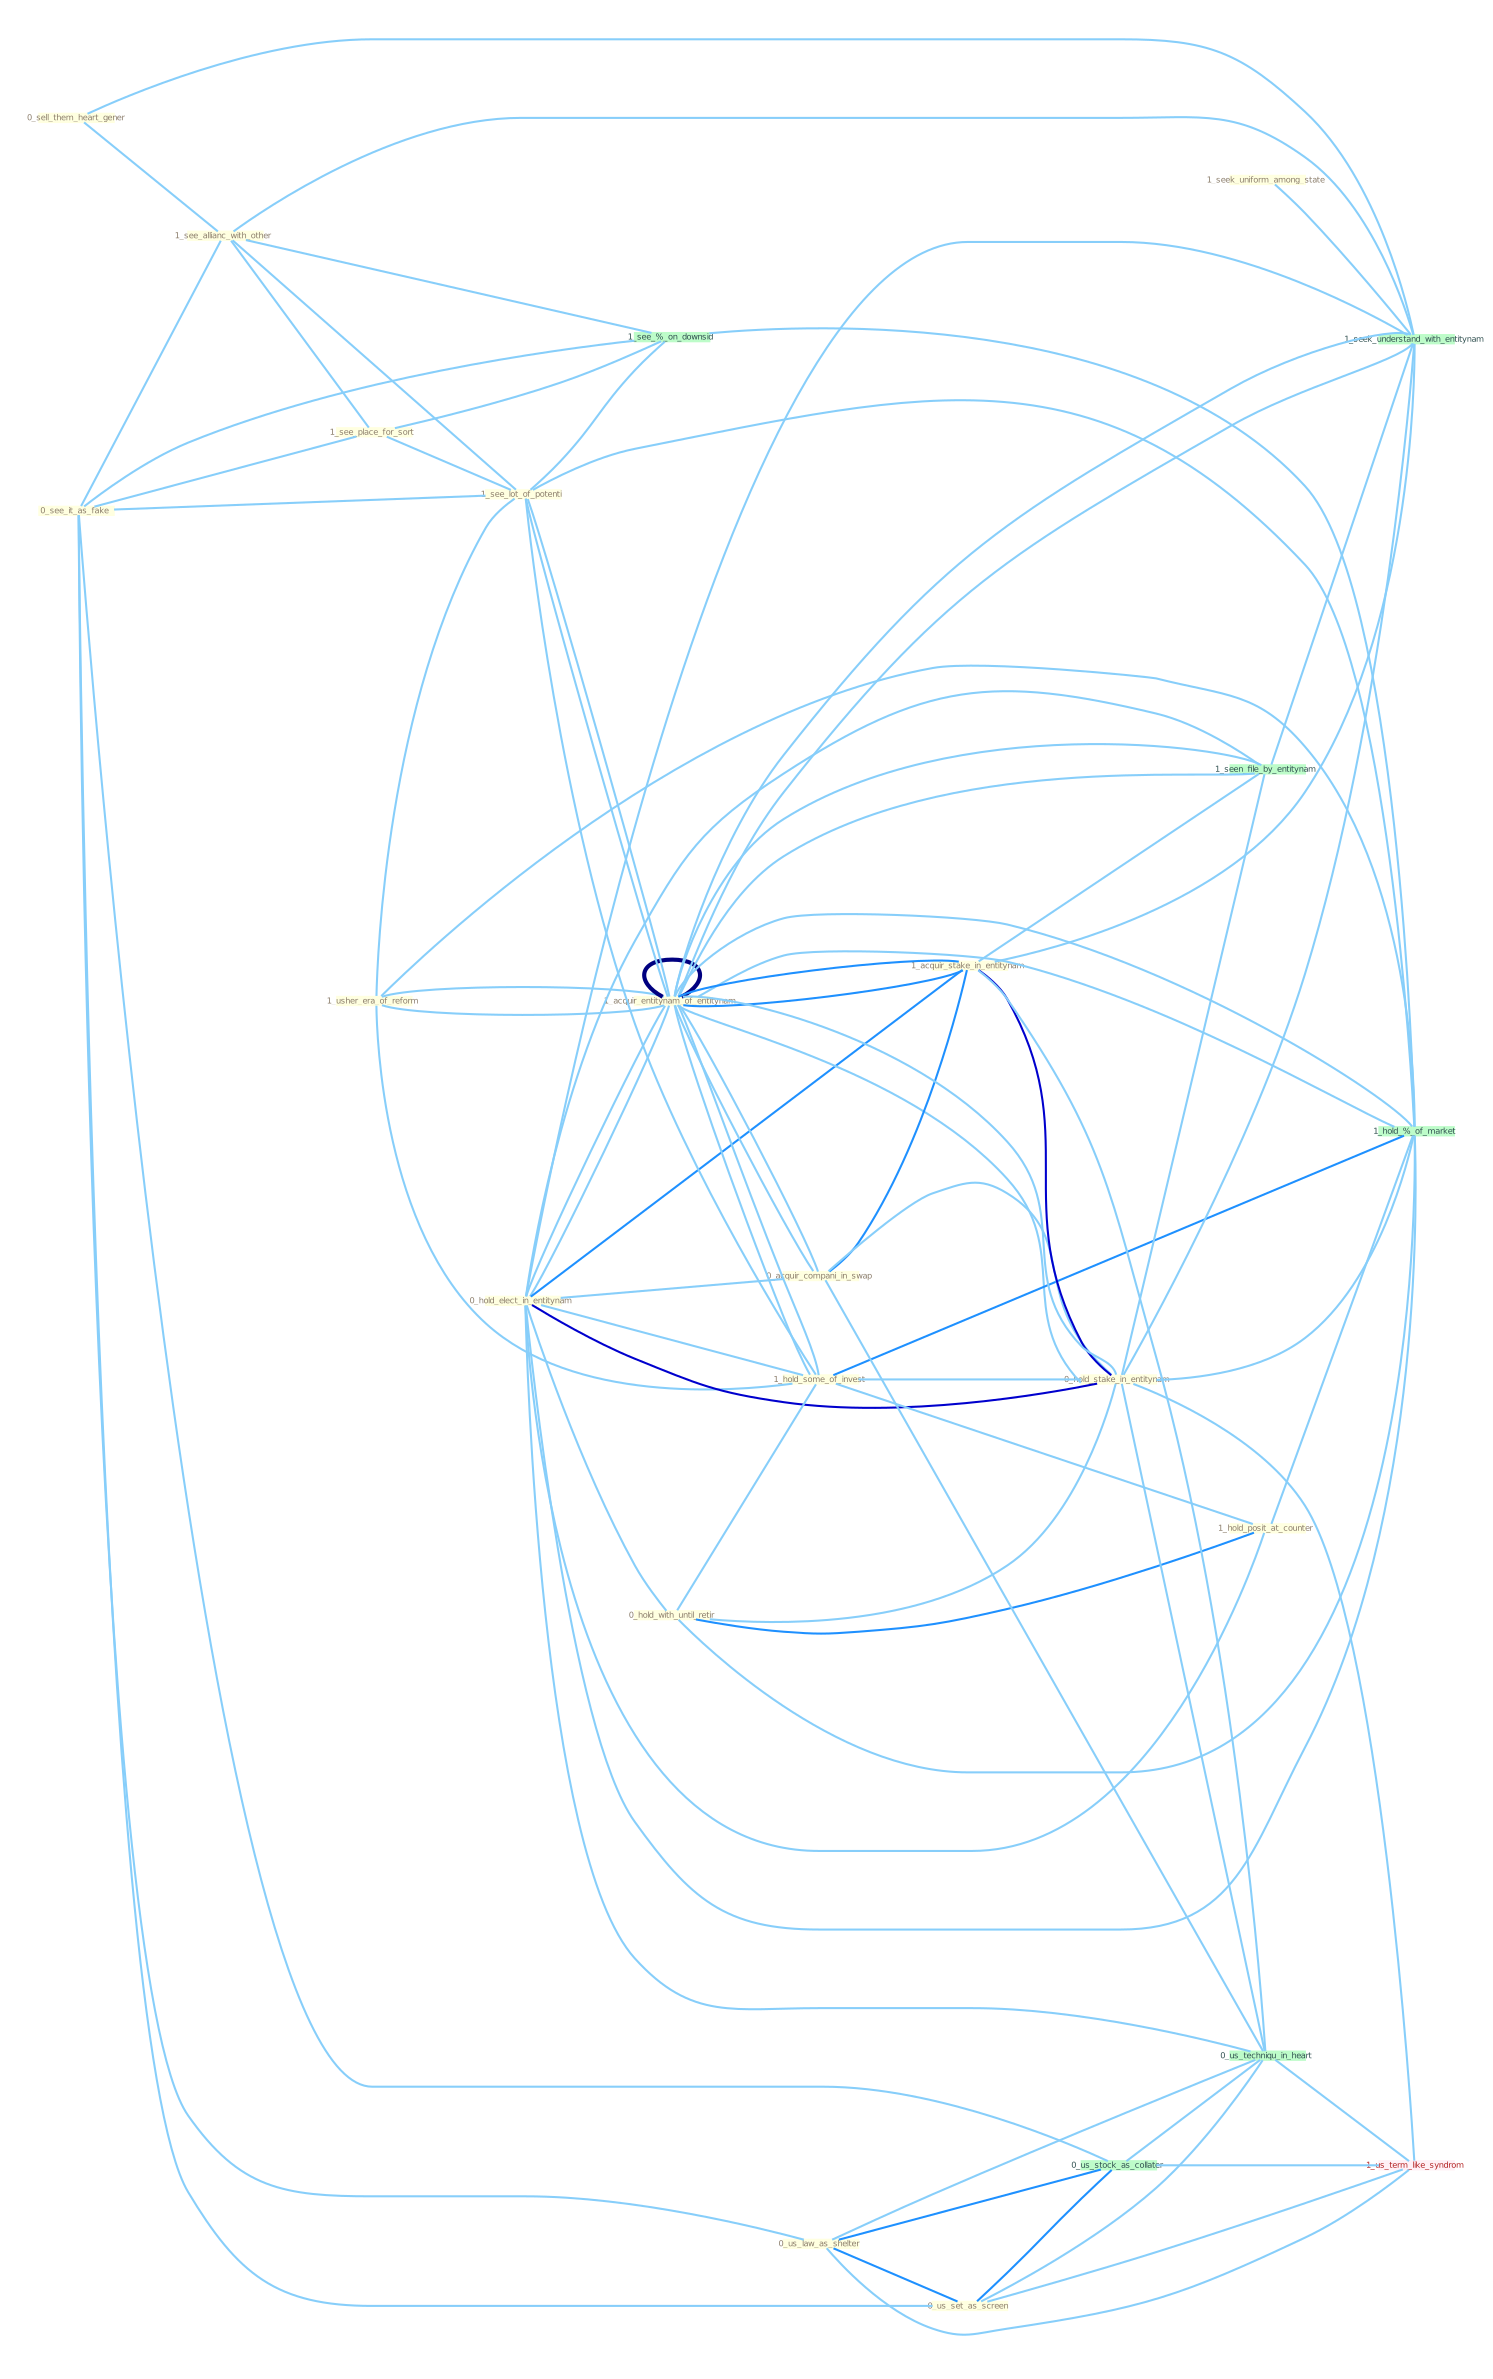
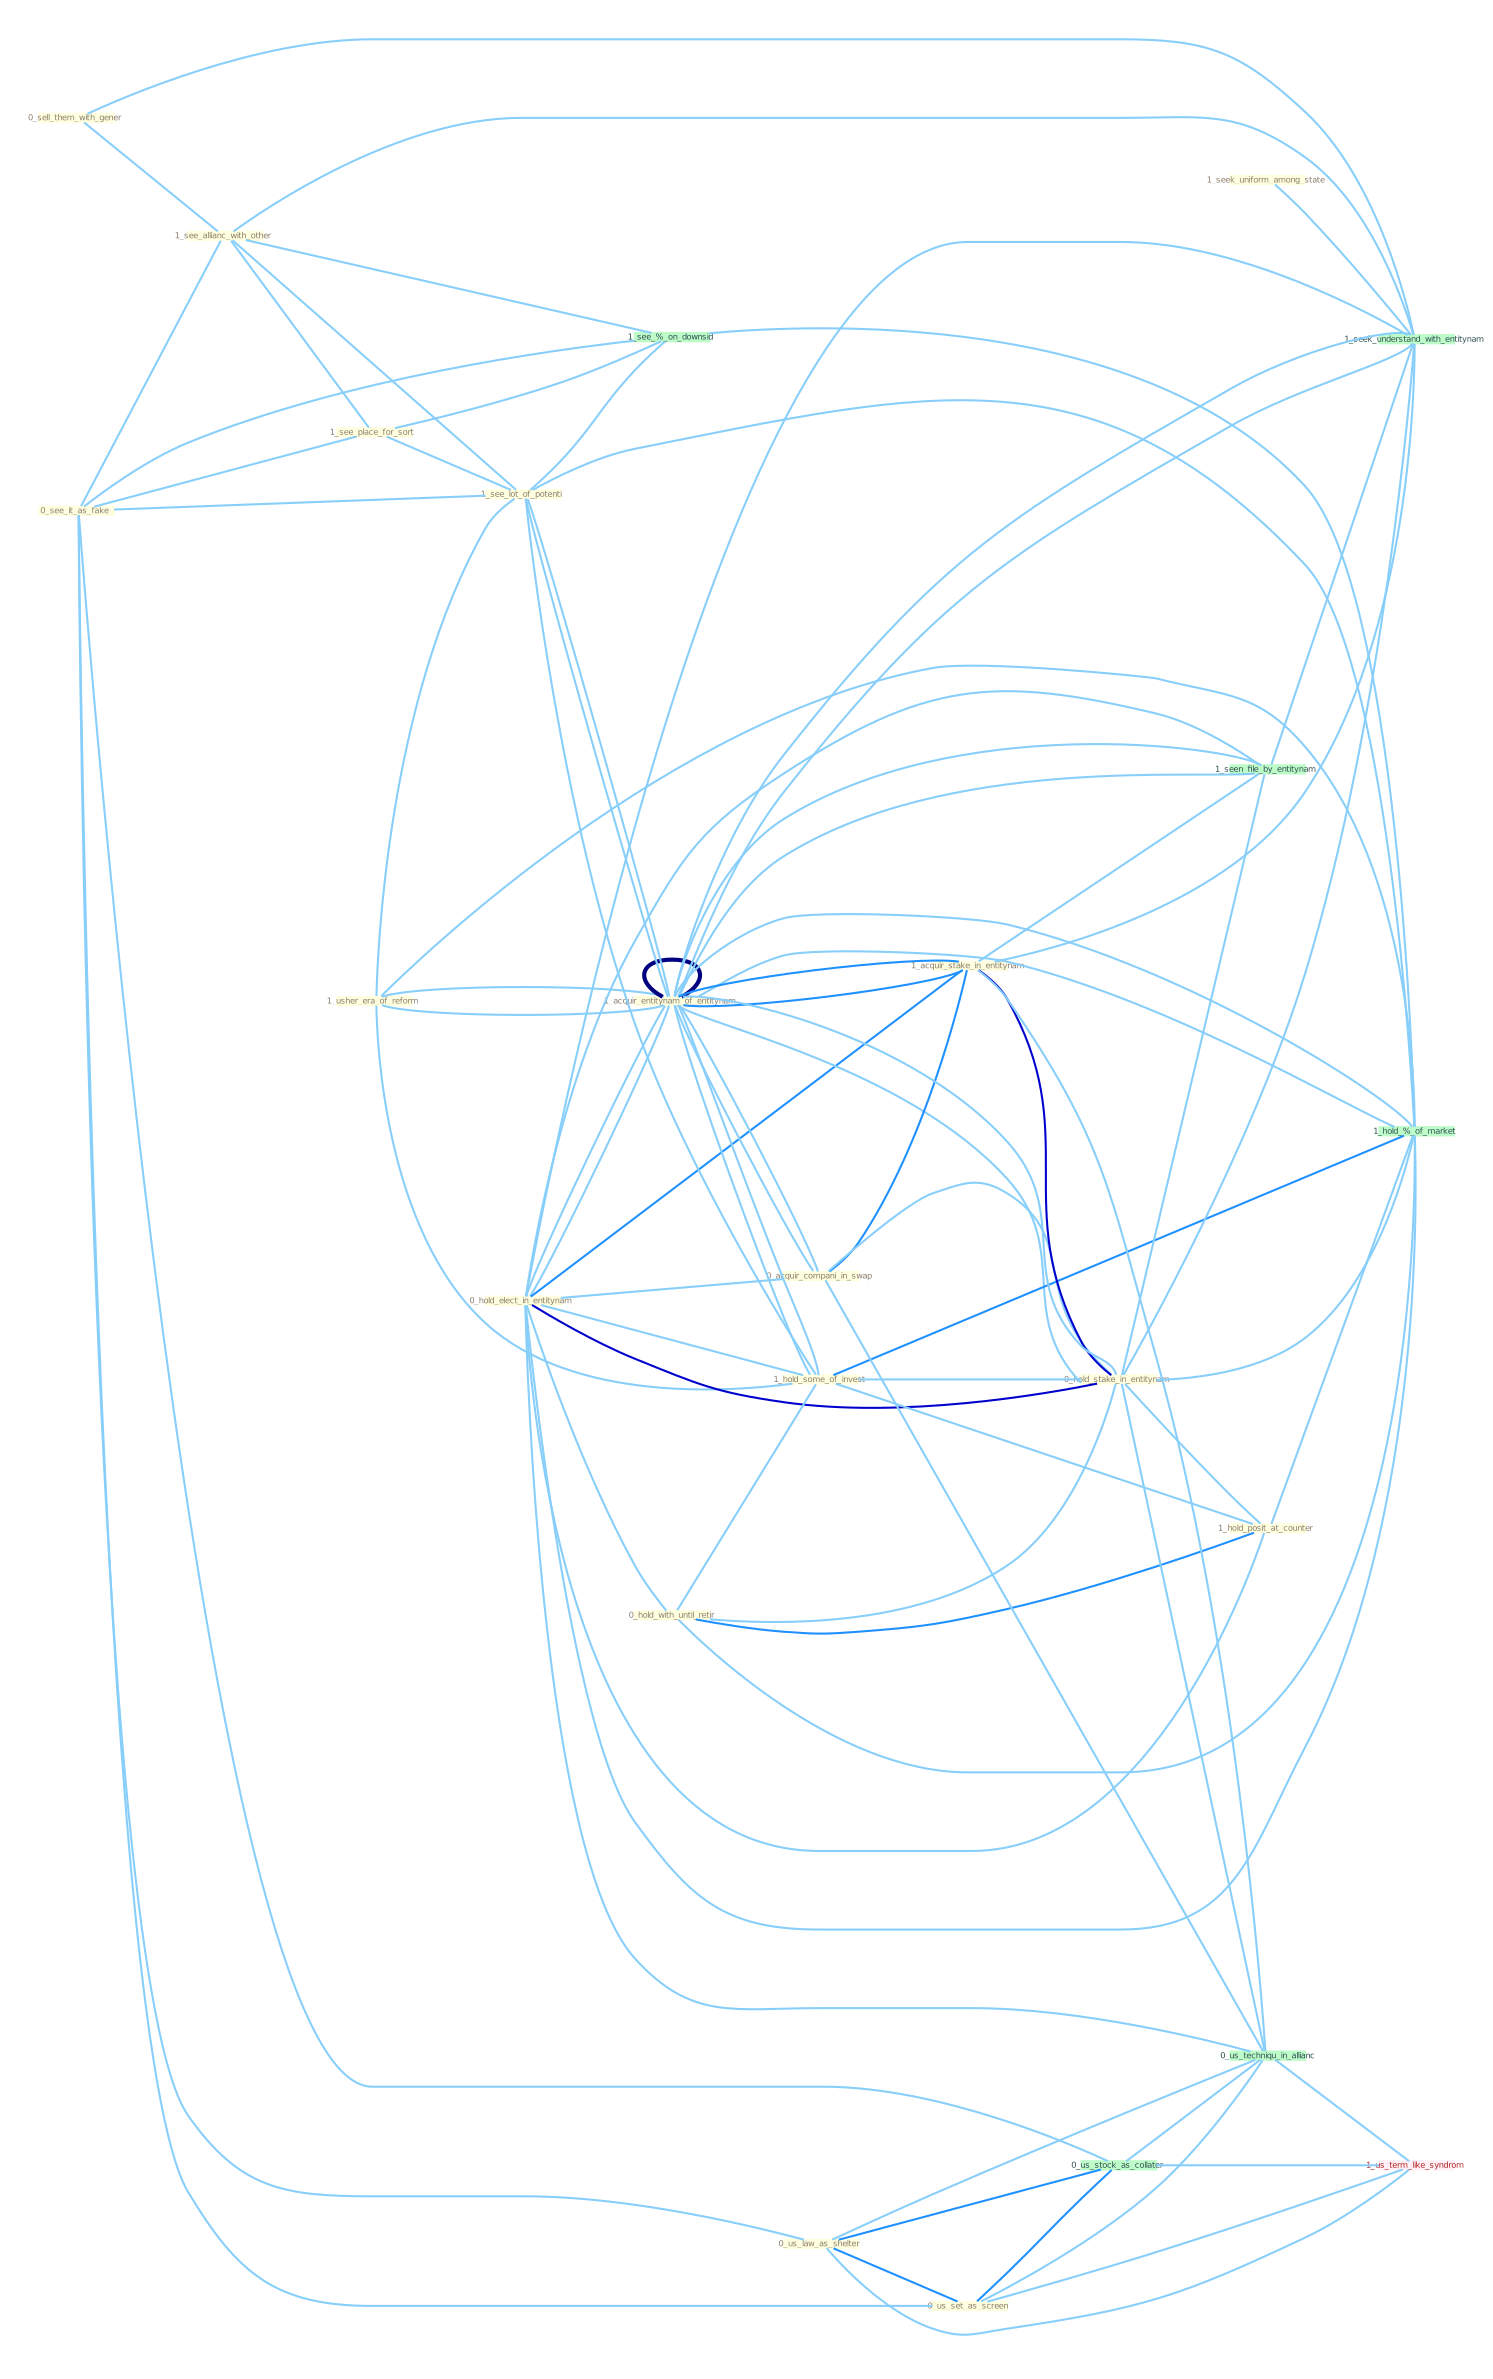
node "0_sell_them_heart_gener": label "0_sell_them_heart_gener" -> "0_sell_them_with_gener"
edge "0_hold_stake_in_entitynam" -- "1_us_term_like_syndrom": now "0_hold_stake_in_entitynam" -- "1_hold_posit_at_counter"
node "0_us_techniqu_in_heart": label "0_us_techniqu_in_heart" -> "0_us_techniqu_in_allianc"
